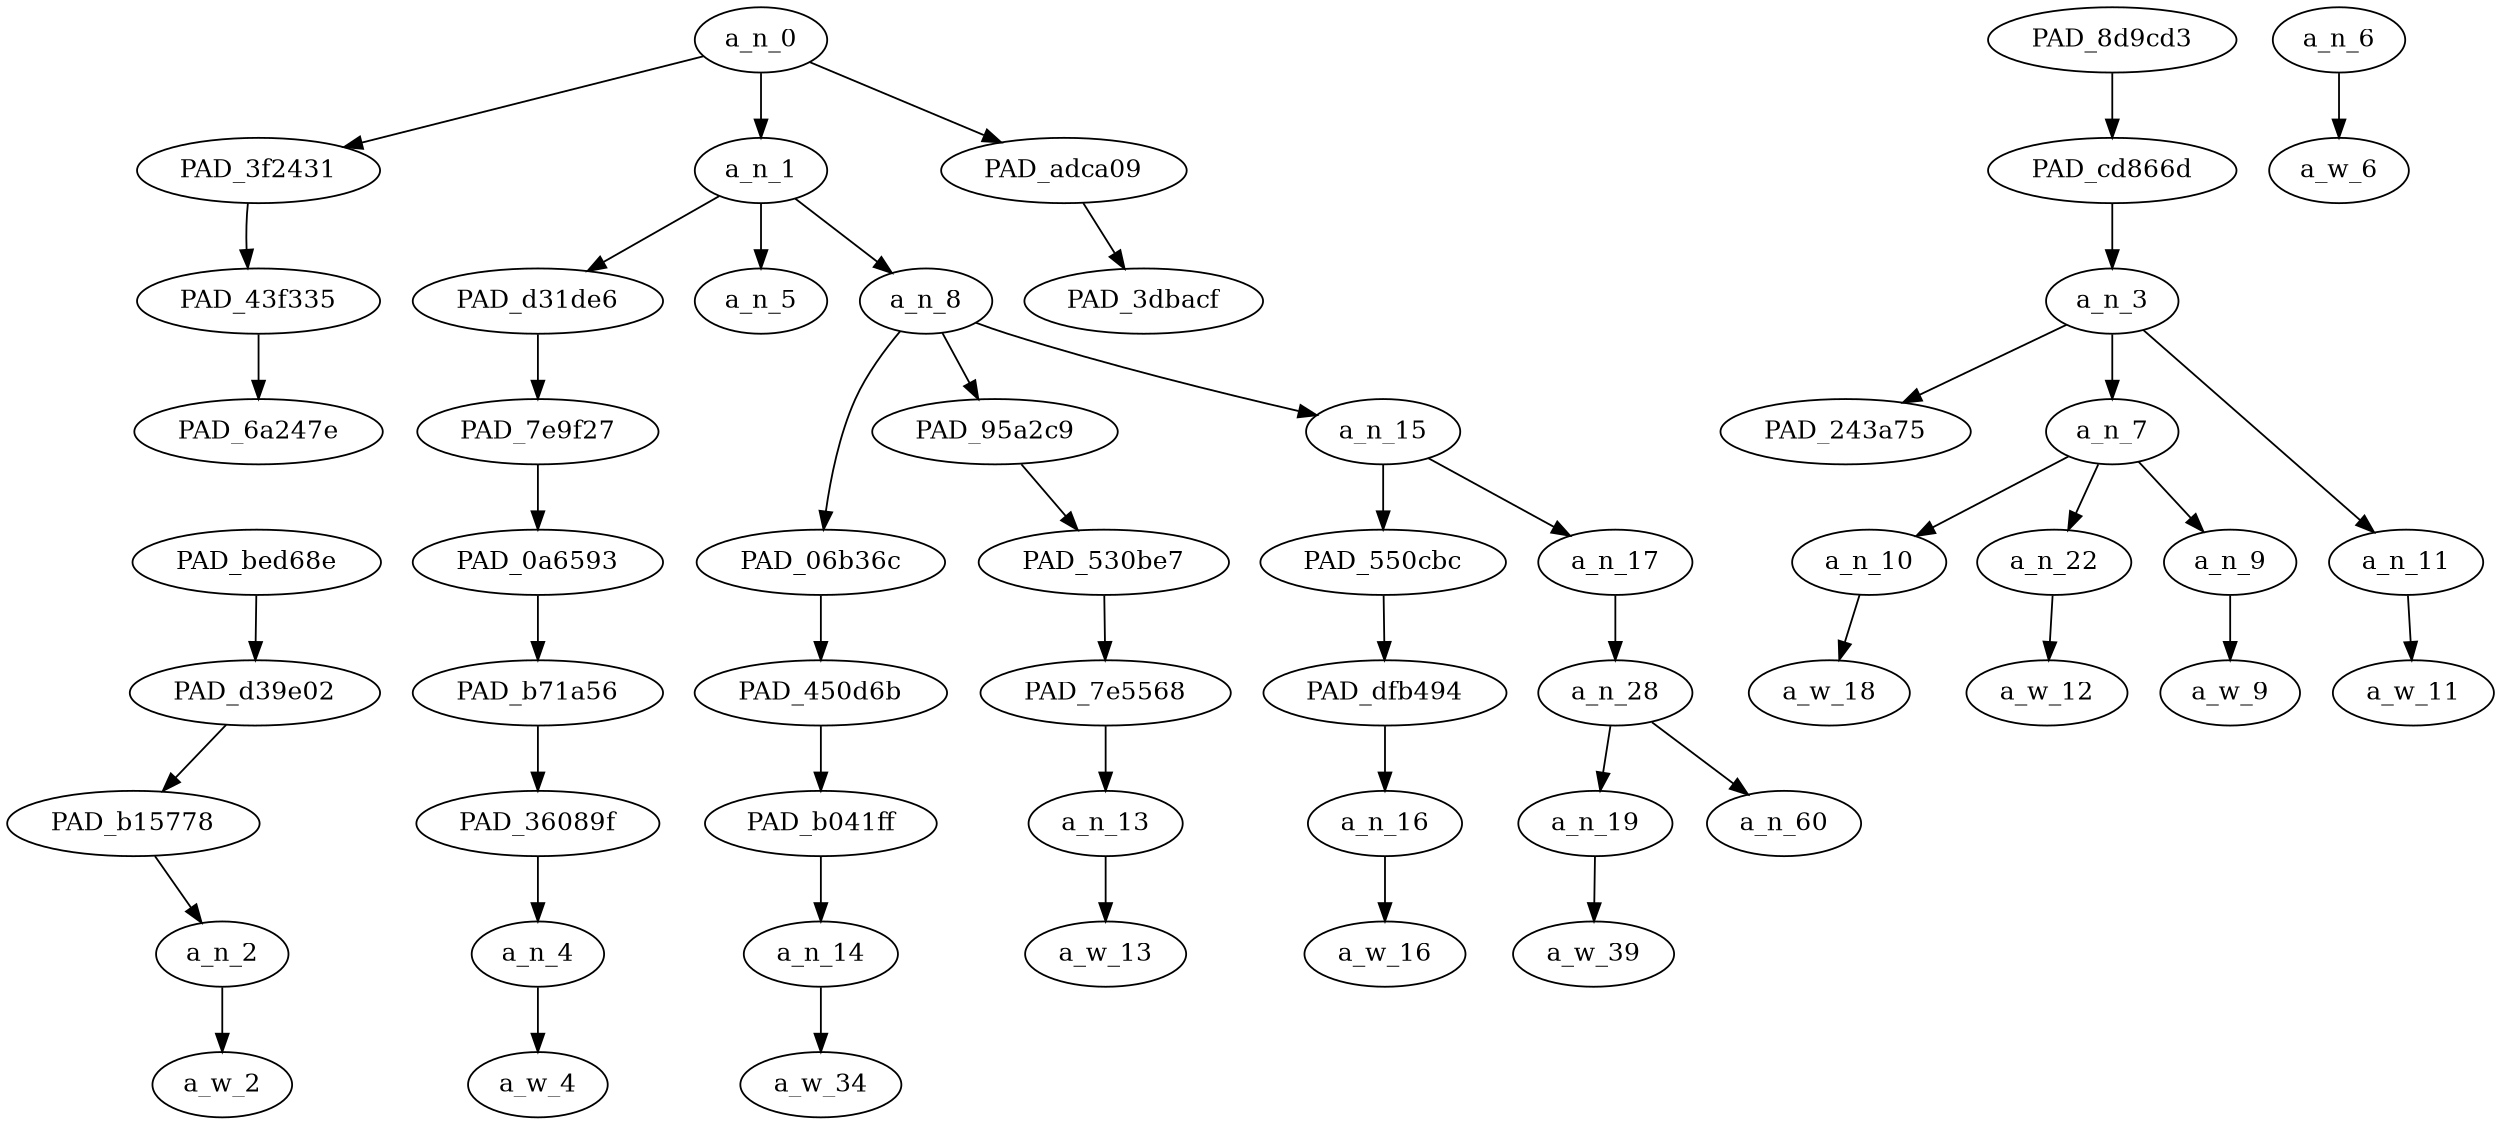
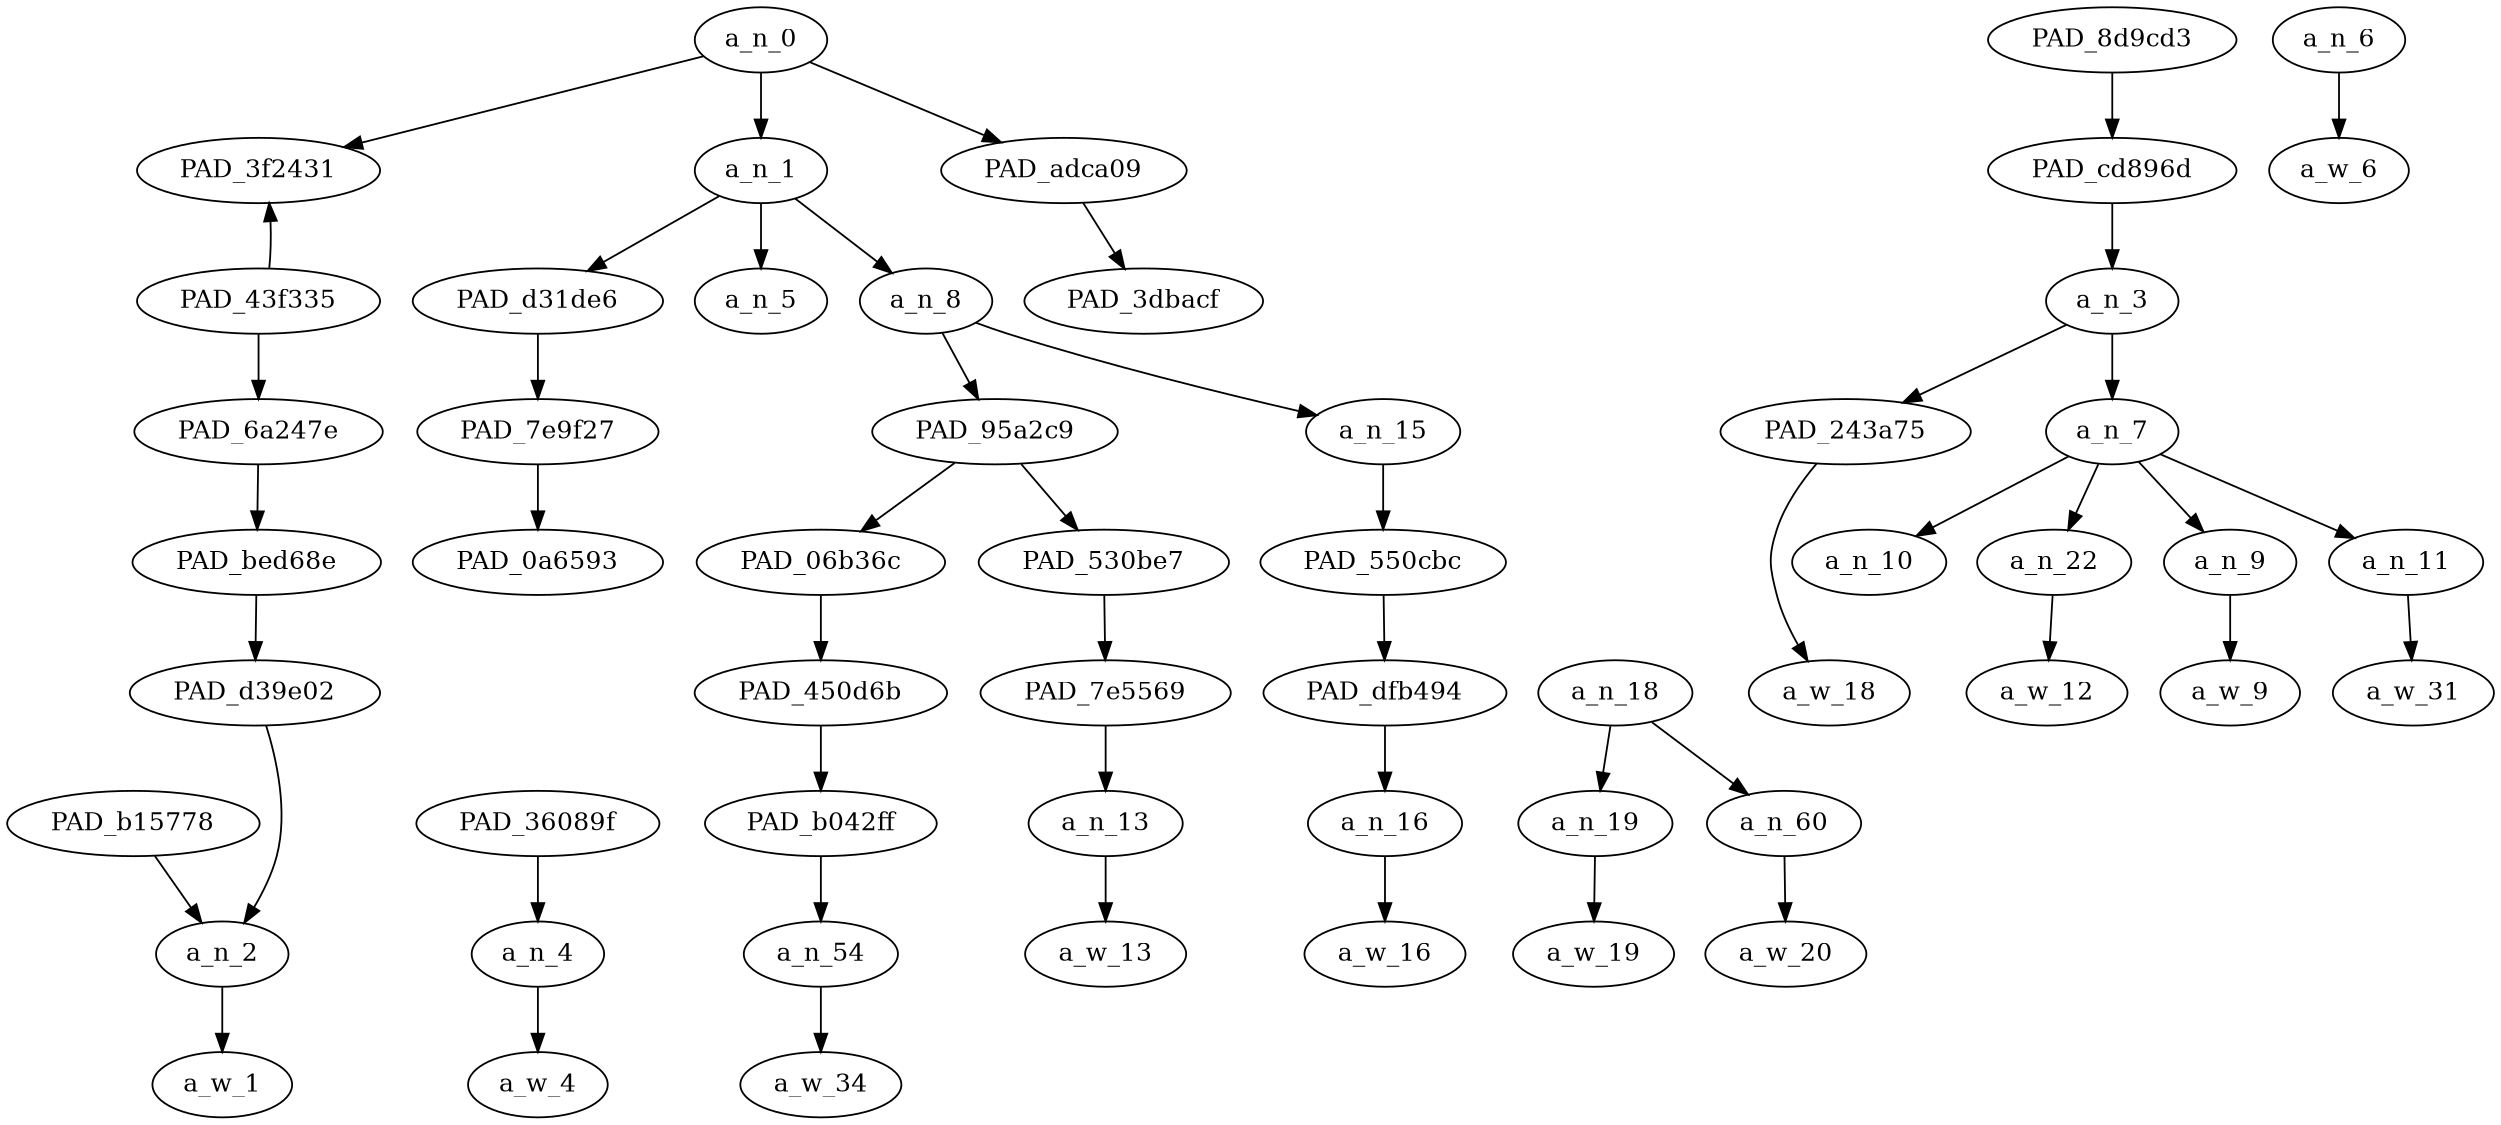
node "PAD_cd866d": label "PAD_cd866d" -> "PAD_cd896d"
edge "PAD_3f2431" -> "PAD_43f335": reversed
edge "a_n_8" -> "PAD_06b36c": now "PAD_95a2c9" -> "PAD_06b36c"
edge "a_n_3" -> "a_n_11": now "a_n_7" -> "a_n_11"
edge "PAD_6a247e" -> "PAD_bed68e": added
node "a_n_17": removed
edge "a_n_10" -> "a_w_18": now "PAD_243a75" -> "a_w_18"
node "PAD_b71a56": removed
node "PAD_7e5568": label "PAD_7e5568" -> "PAD_7e5569"
node "a_n_28": label "a_n_28" -> "a_n_18"
node "a_w_11": label "a_w_11" -> "a_w_31"
edge "PAD_d39e02" -> "PAD_b15778": now "PAD_d39e02" -> "a_n_2"
node "PAD_b041ff": label "PAD_b041ff" -> "PAD_b042ff"
node "a_n_14": label "a_n_14" -> "a_n_54"
node "a_w_39": label "a_w_39" -> "a_w_19"
node "a_w_20": added
node "a_w_2": label "a_w_2" -> "a_w_1"
